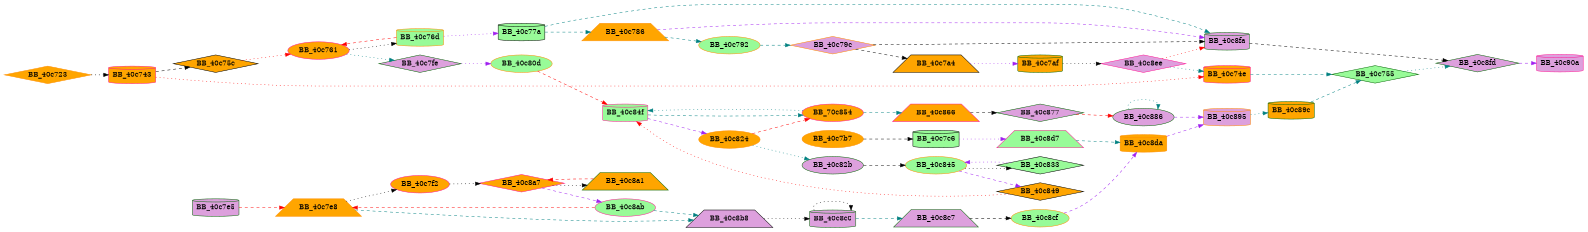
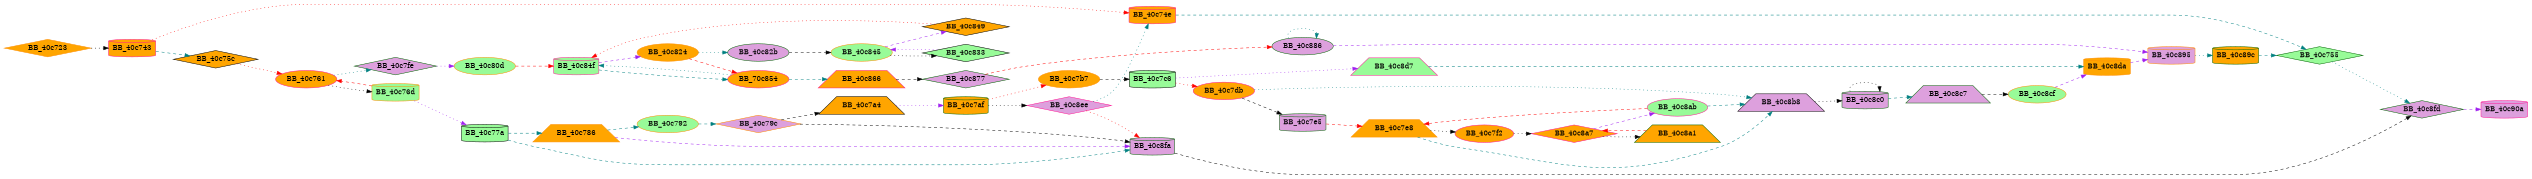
edge "BB_40c743" -> "BB_40c75c": color black -> teal
node "BB_40c7db": added
edge "BB_40c7af" -> "BB_40c7b7": added
